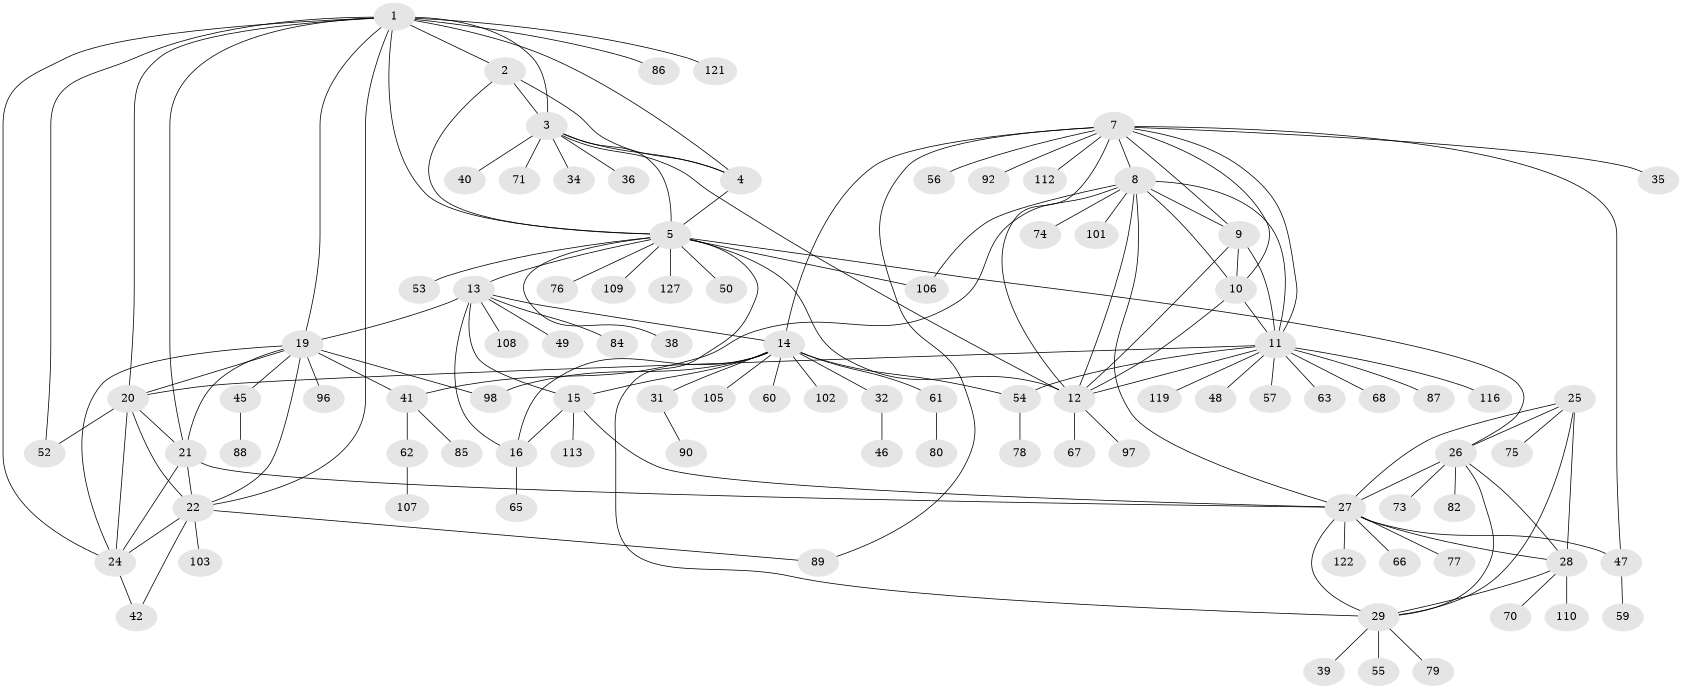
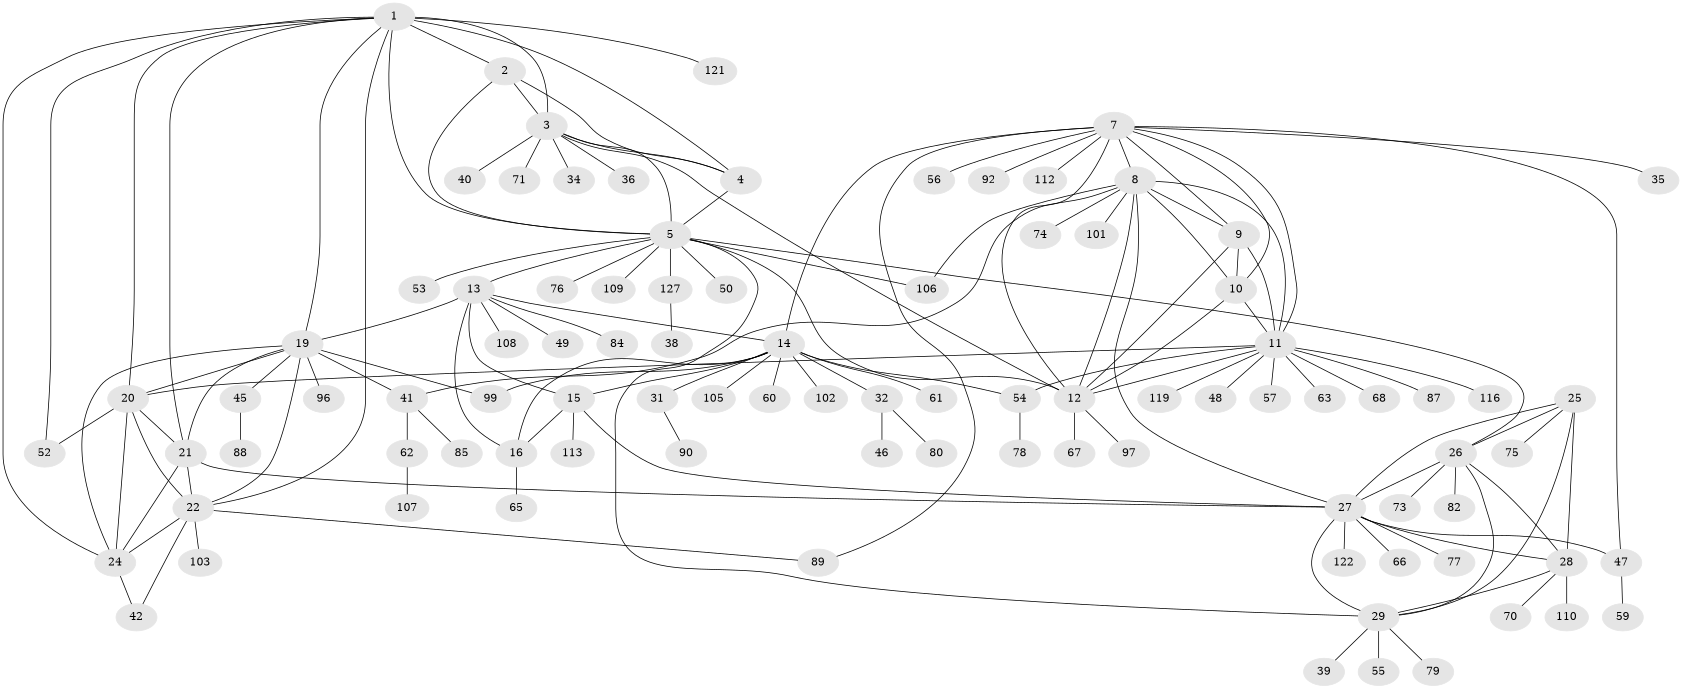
node "86": removed
edge "5" -- "38": now "127" -- "38"
node "98": label "98" -> "99"
edge "61" -- "80": now "32" -- "80"
